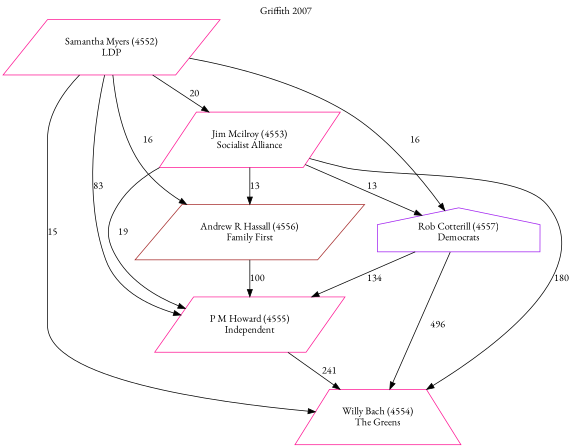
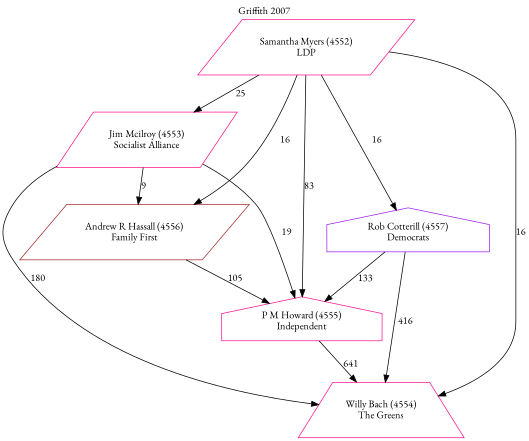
edge "Samantha Myers (4552) LDP" -> "Jim Mcilroy (4553) Socialist Alliance": label "20" -> "25"
edge "Jim Mcilroy (4553) Socialist Alliance" -> "Andrew R Hassall (4556) Family First": label "13" -> "9"
edge "Jim Mcilroy (4553) Socialist Alliance" -> "Rob Cotterill (4557) Democrats": removed, label "13"
edge "Samantha Myers (4552) LDP" -> "Willy Bach (4554) The Greens": label "15" -> "16"
edge "Andrew R Hassall (4556) Family First" -> "P M Howard (4555) Independent": label "100" -> "105"
edge "Rob Cotterill (4557) Democrats" -> "P M Howard (4555) Independent": label "134" -> "133"
node "P M Howard (4555) Independent": shape parallelogram -> house
edge "Rob Cotterill (4557) Democrats" -> "Willy Bach (4554) The Greens": label "496" -> "416"
edge "P M Howard (4555) Independent" -> "Willy Bach (4554) The Greens": label "241" -> "641"
